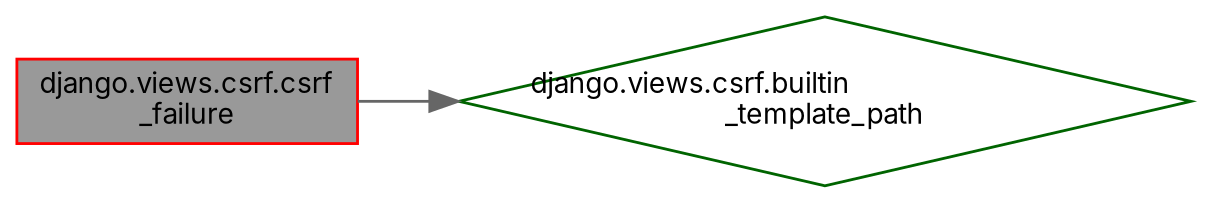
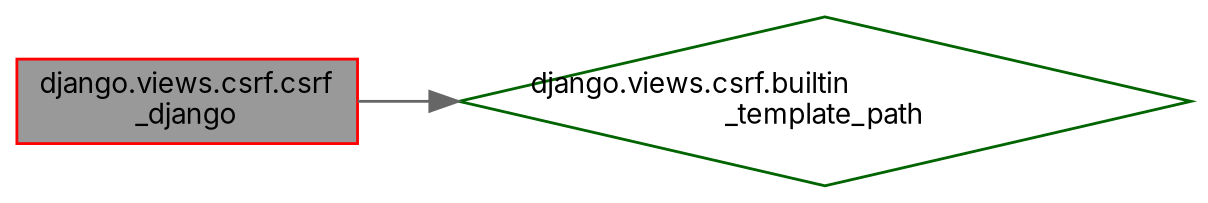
node "django.views.csrf.csrf _failure": label "django.views.csrf.csrf _failure" -> "django.views.csrf.csrf _django"
